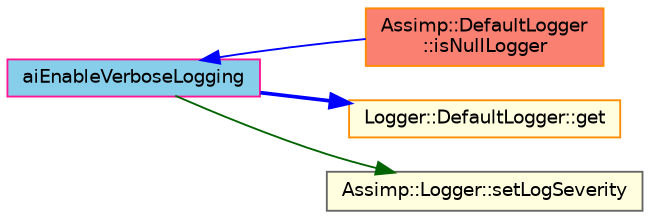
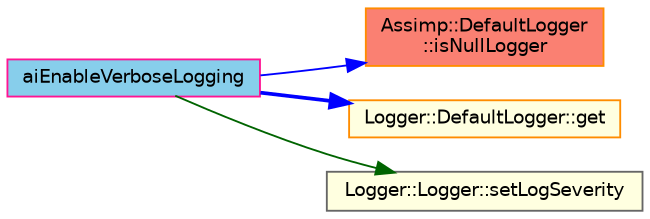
edge "Assimp::DefaultLogger ::isNullLogger" -> "aiEnableVerboseLogging": reversed
node "Assimp::Logger::setLogSeverity": label "Assimp::Logger::setLogSeverity" -> "Logger::Logger::setLogSeverity"
